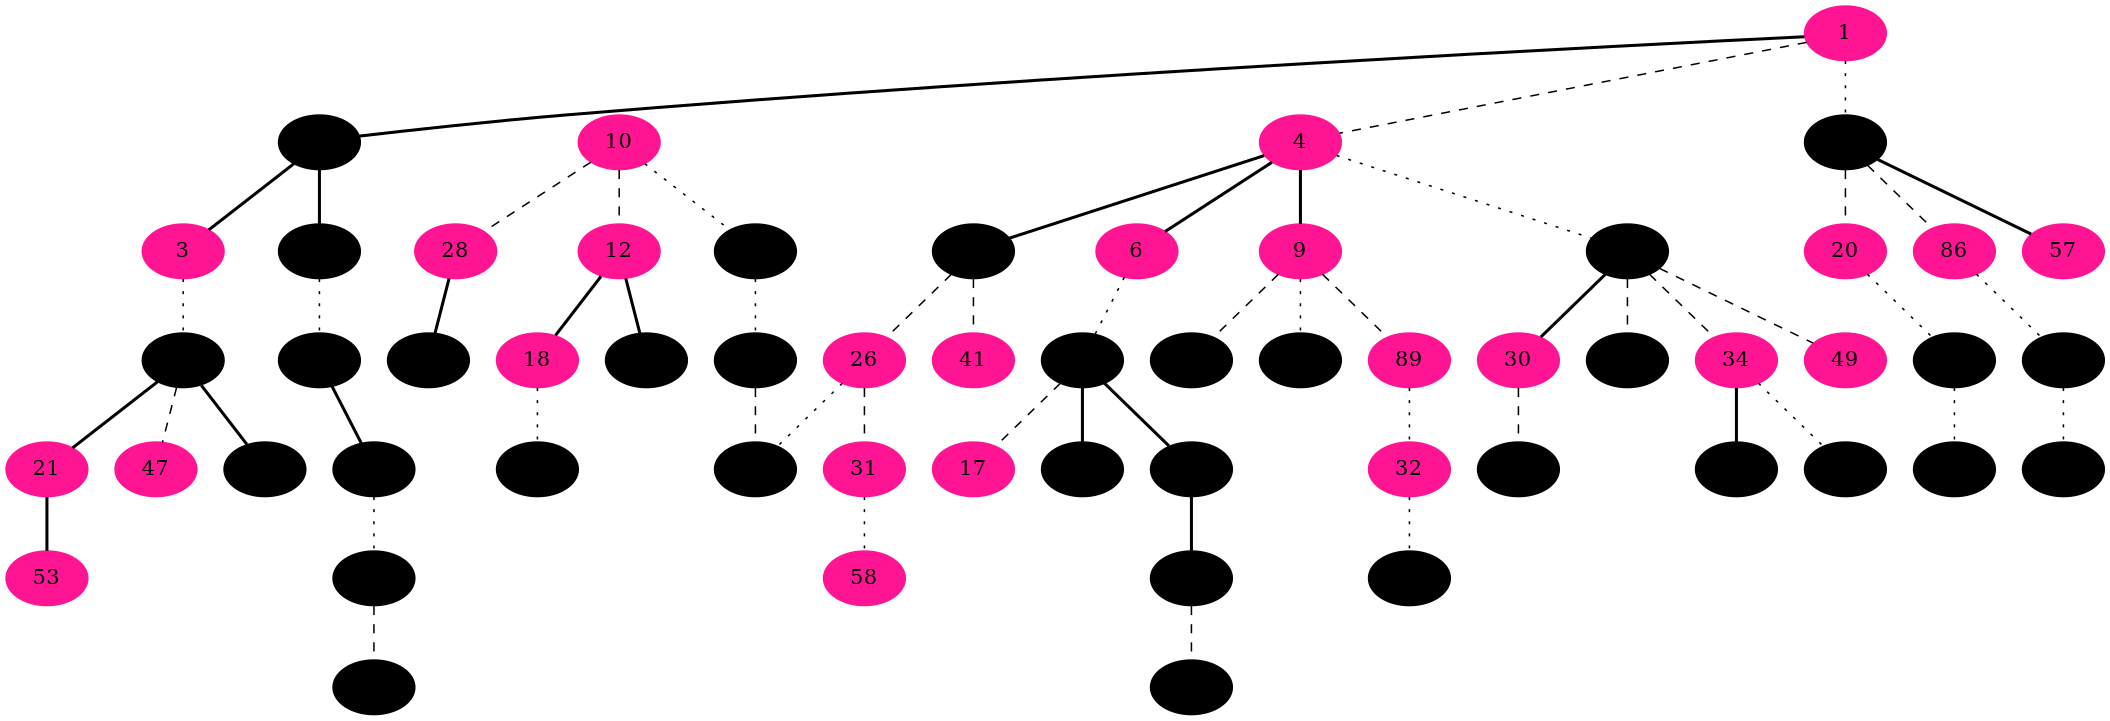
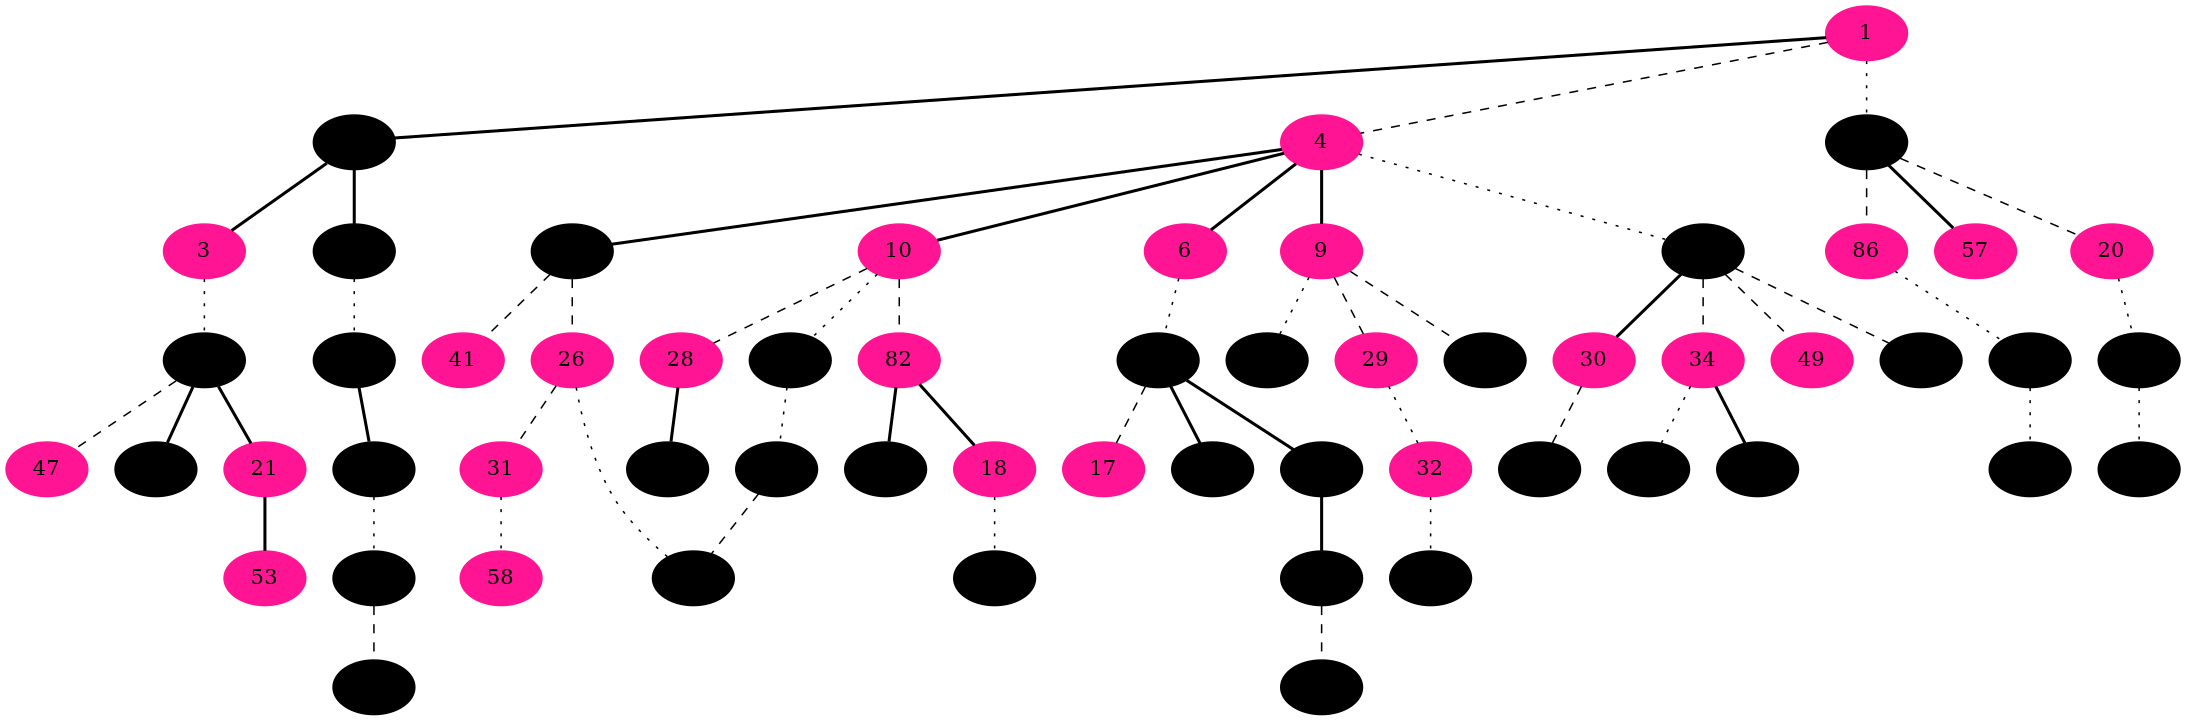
edge "4" -- "10": added
node "12": label "12" -> "82"
node "89": label "89" -> "29"
